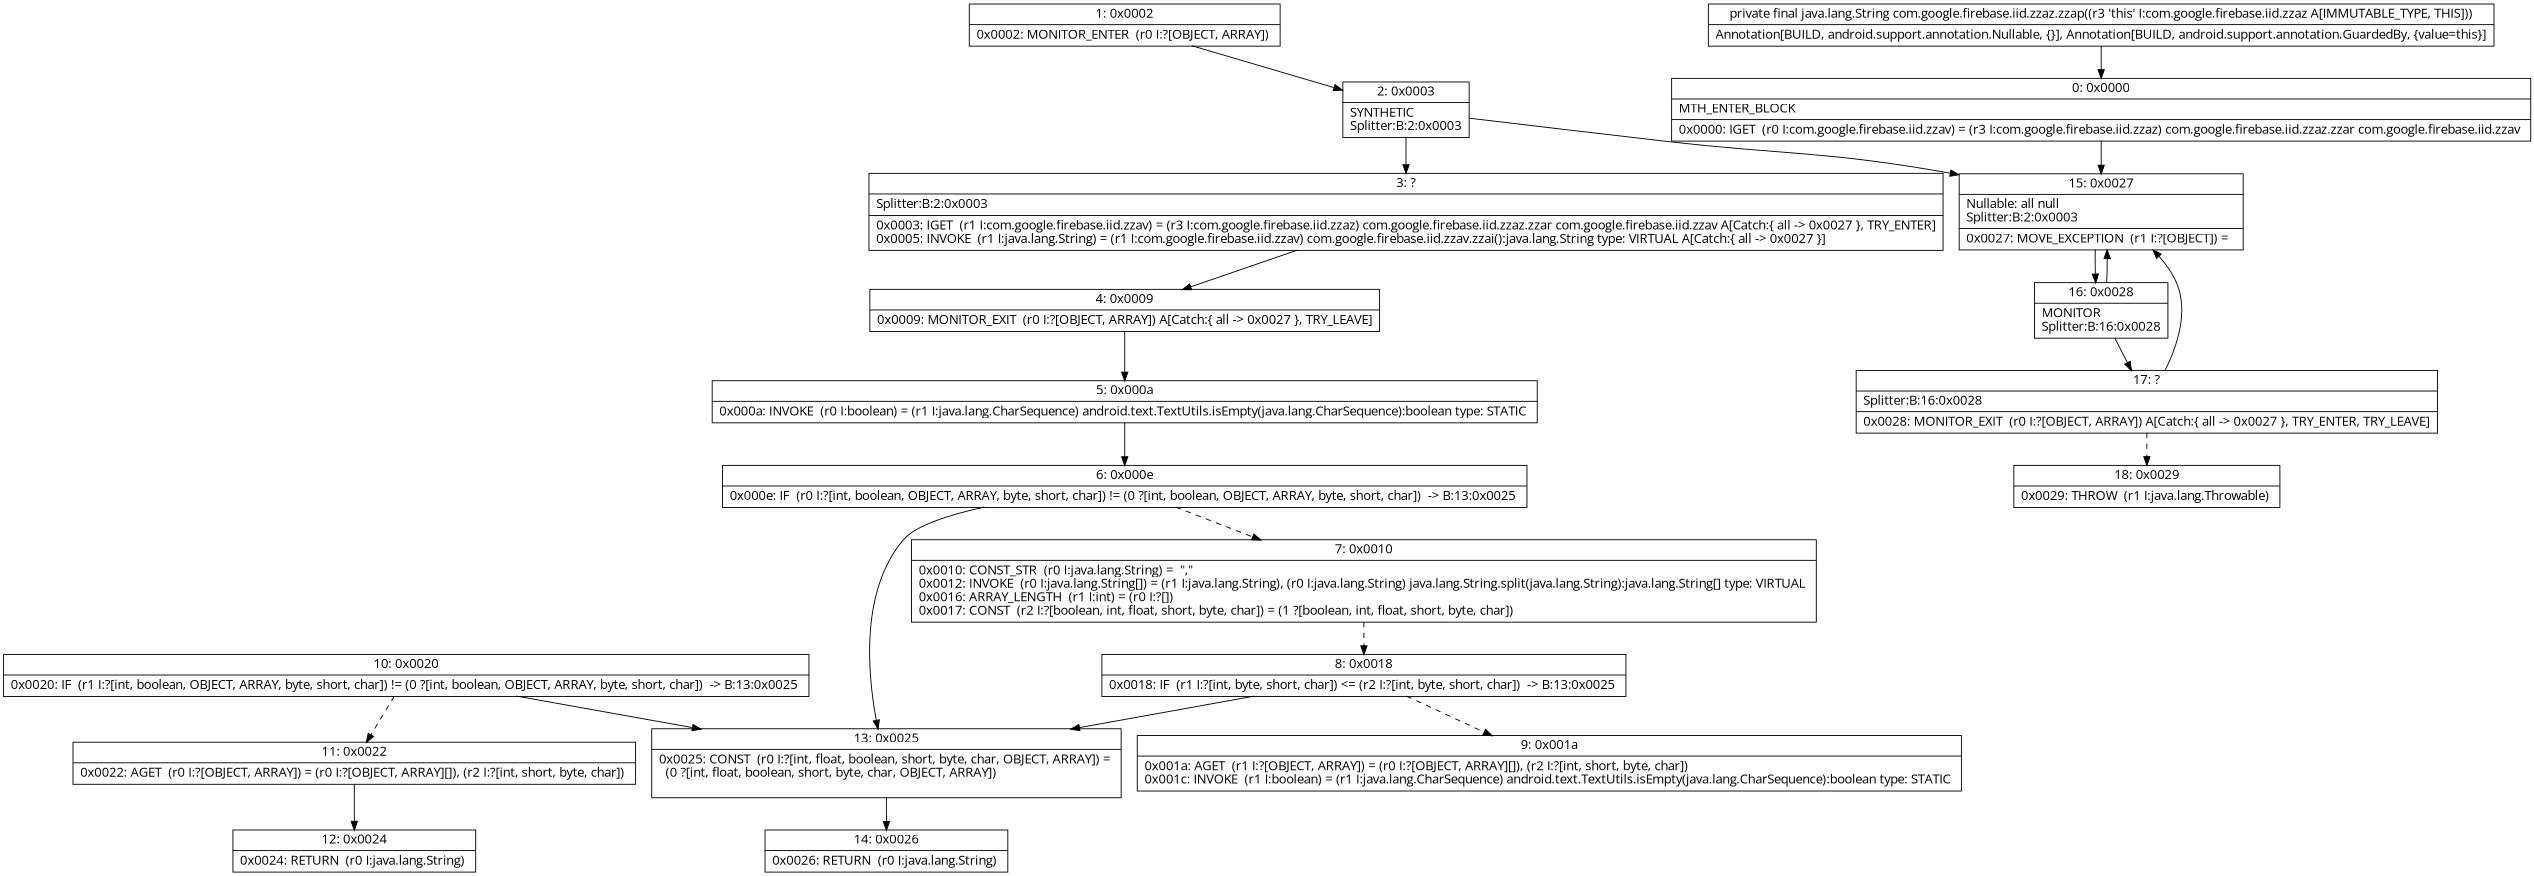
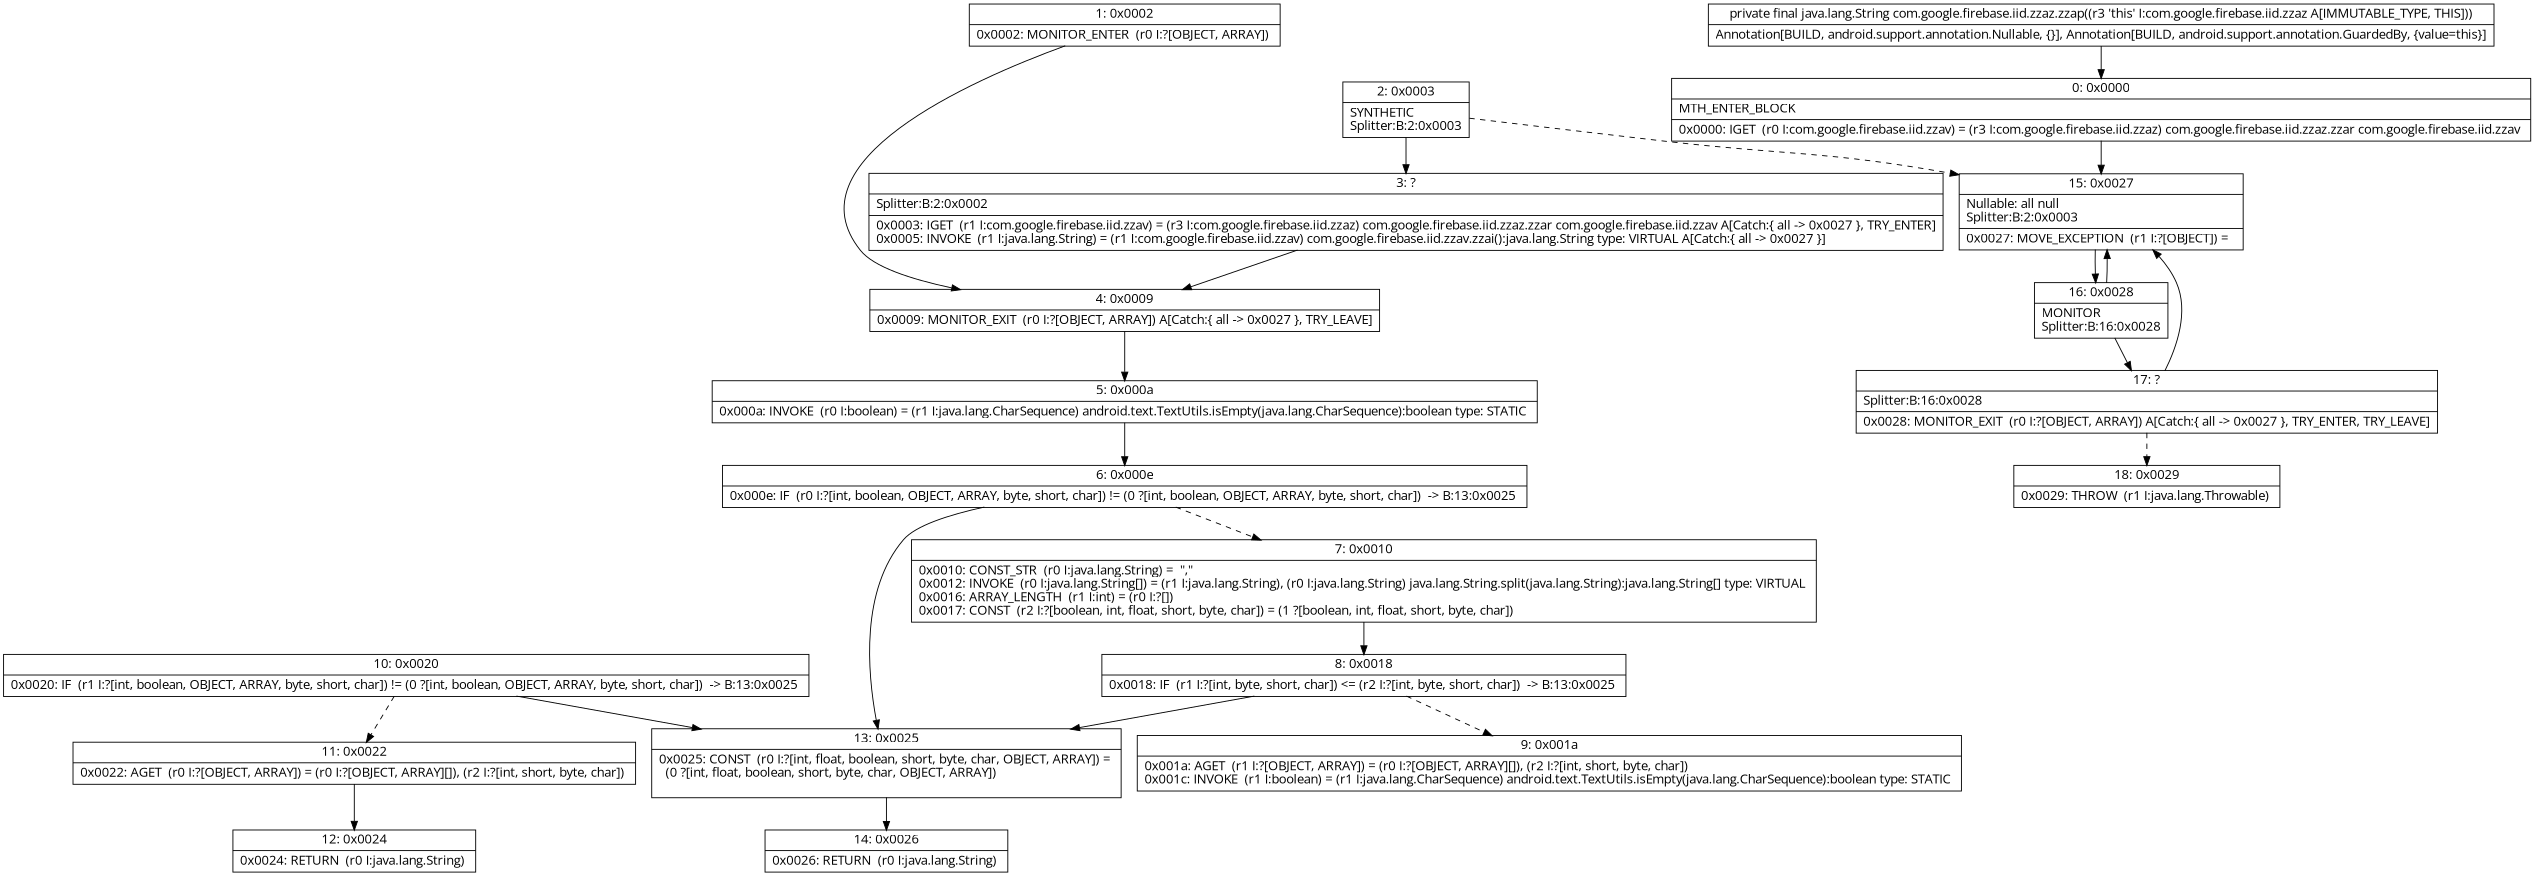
edge "1: 0x0002" -> "2: 0x0003": now "1: 0x0002" -> "4: 0x0009"
edge "2: 0x0003" -> "15: 0x0027": style solid -> dashed
node "3: ?": text "Splitter:B:2:0x0003" -> "Splitter:B:2:0x0002"
edge "7: 0x0010" -> "8: 0x0018": style dashed -> solid
